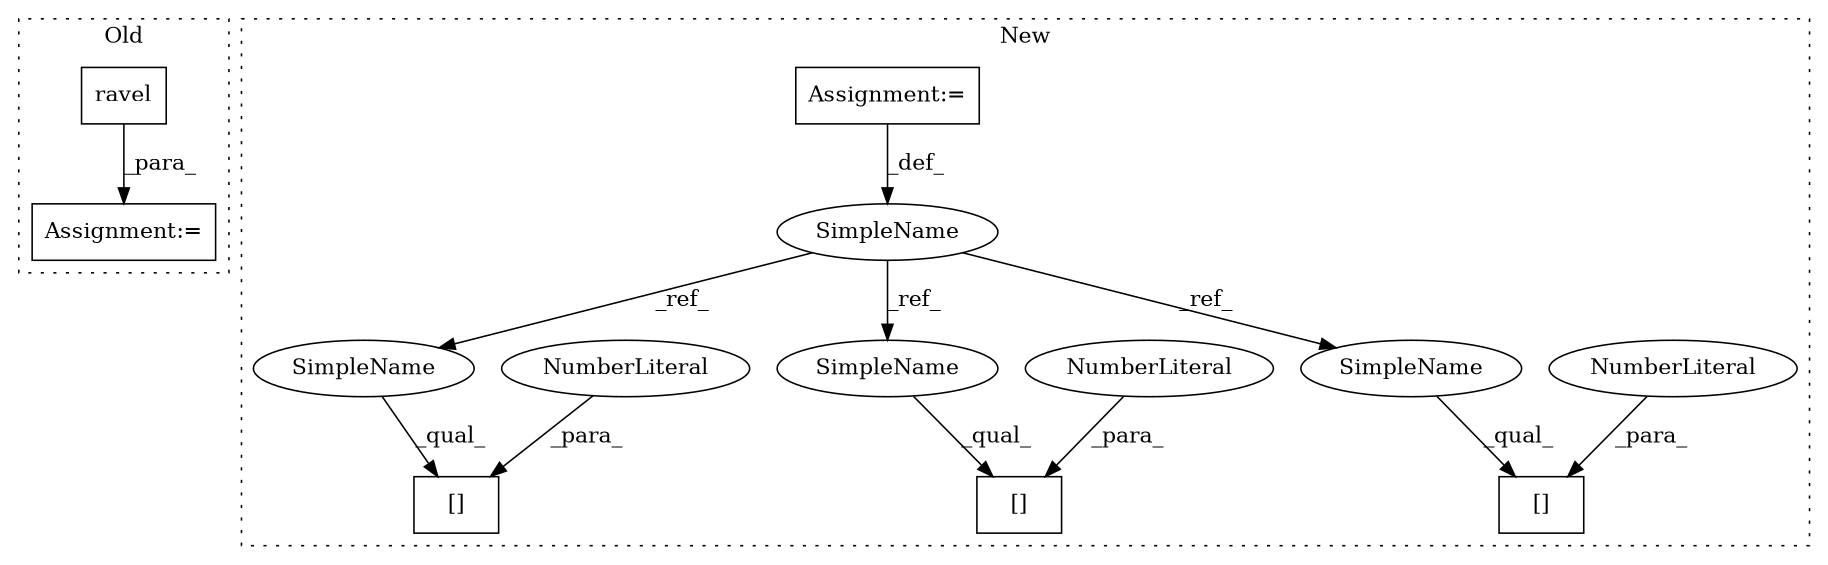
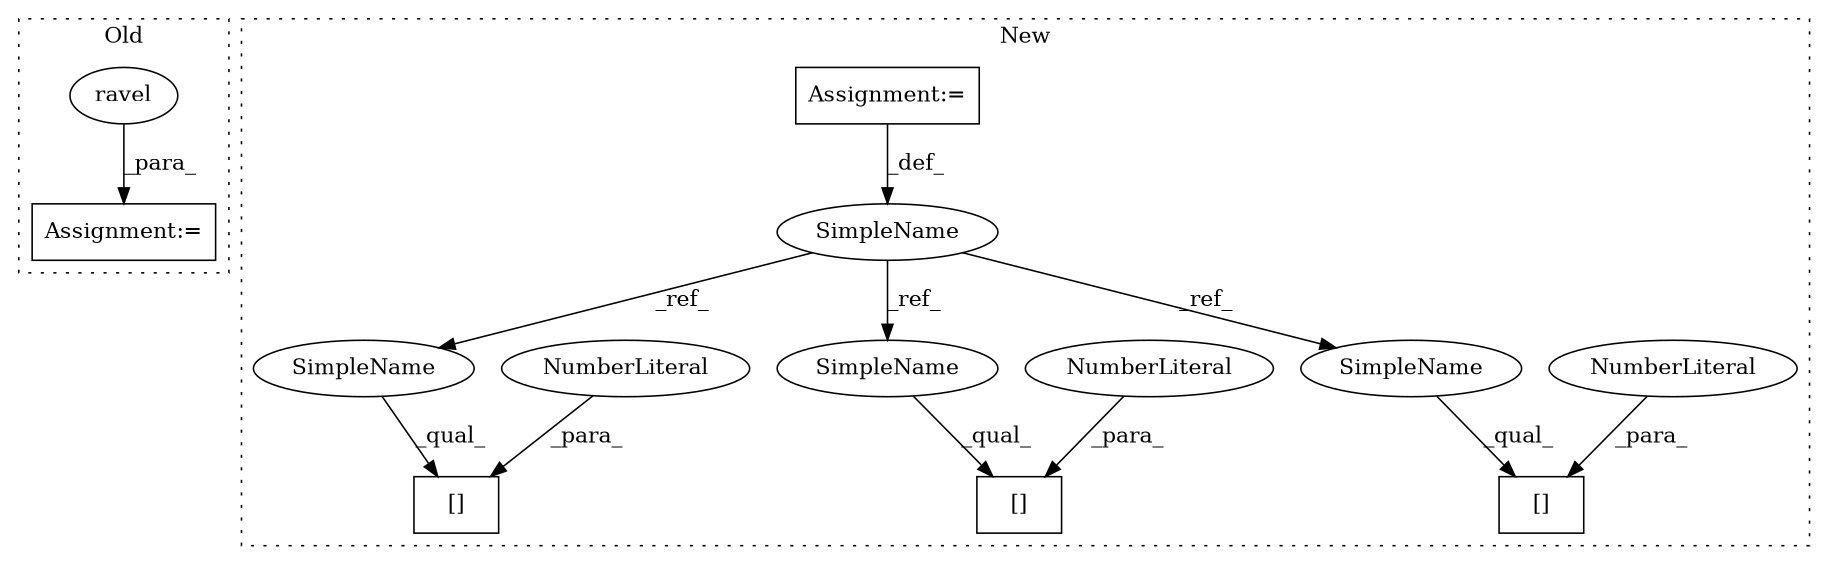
node "ravel": shape box -> ellipse
